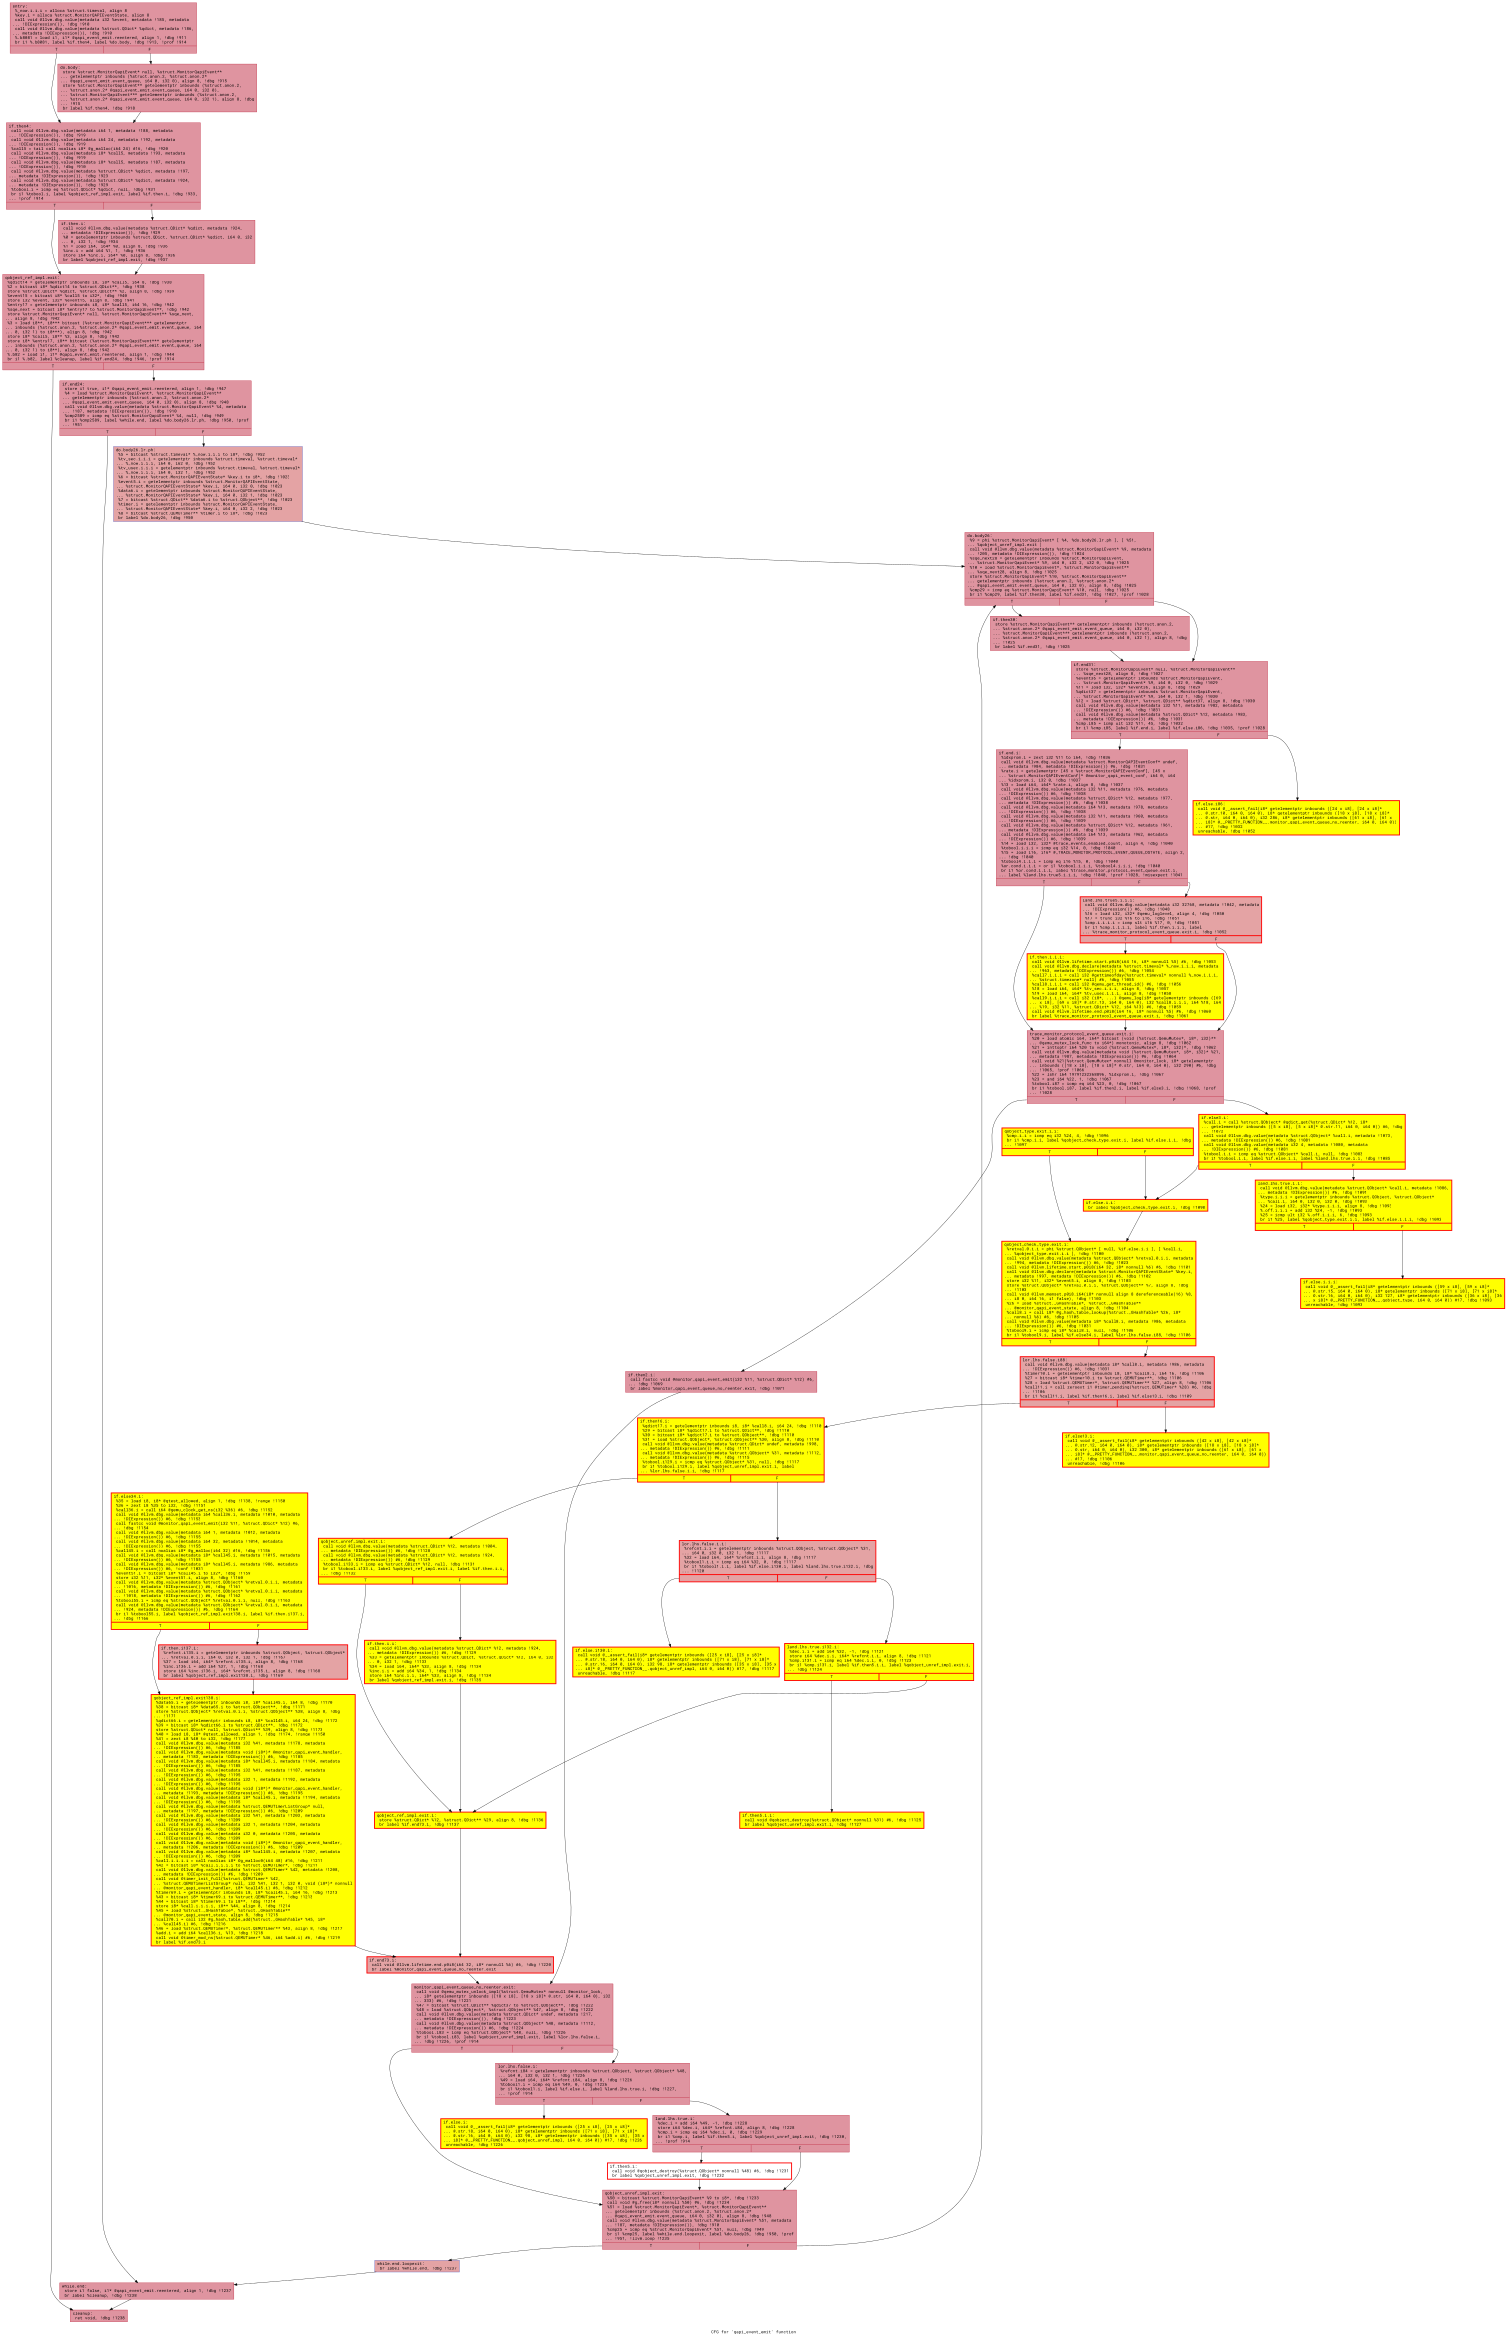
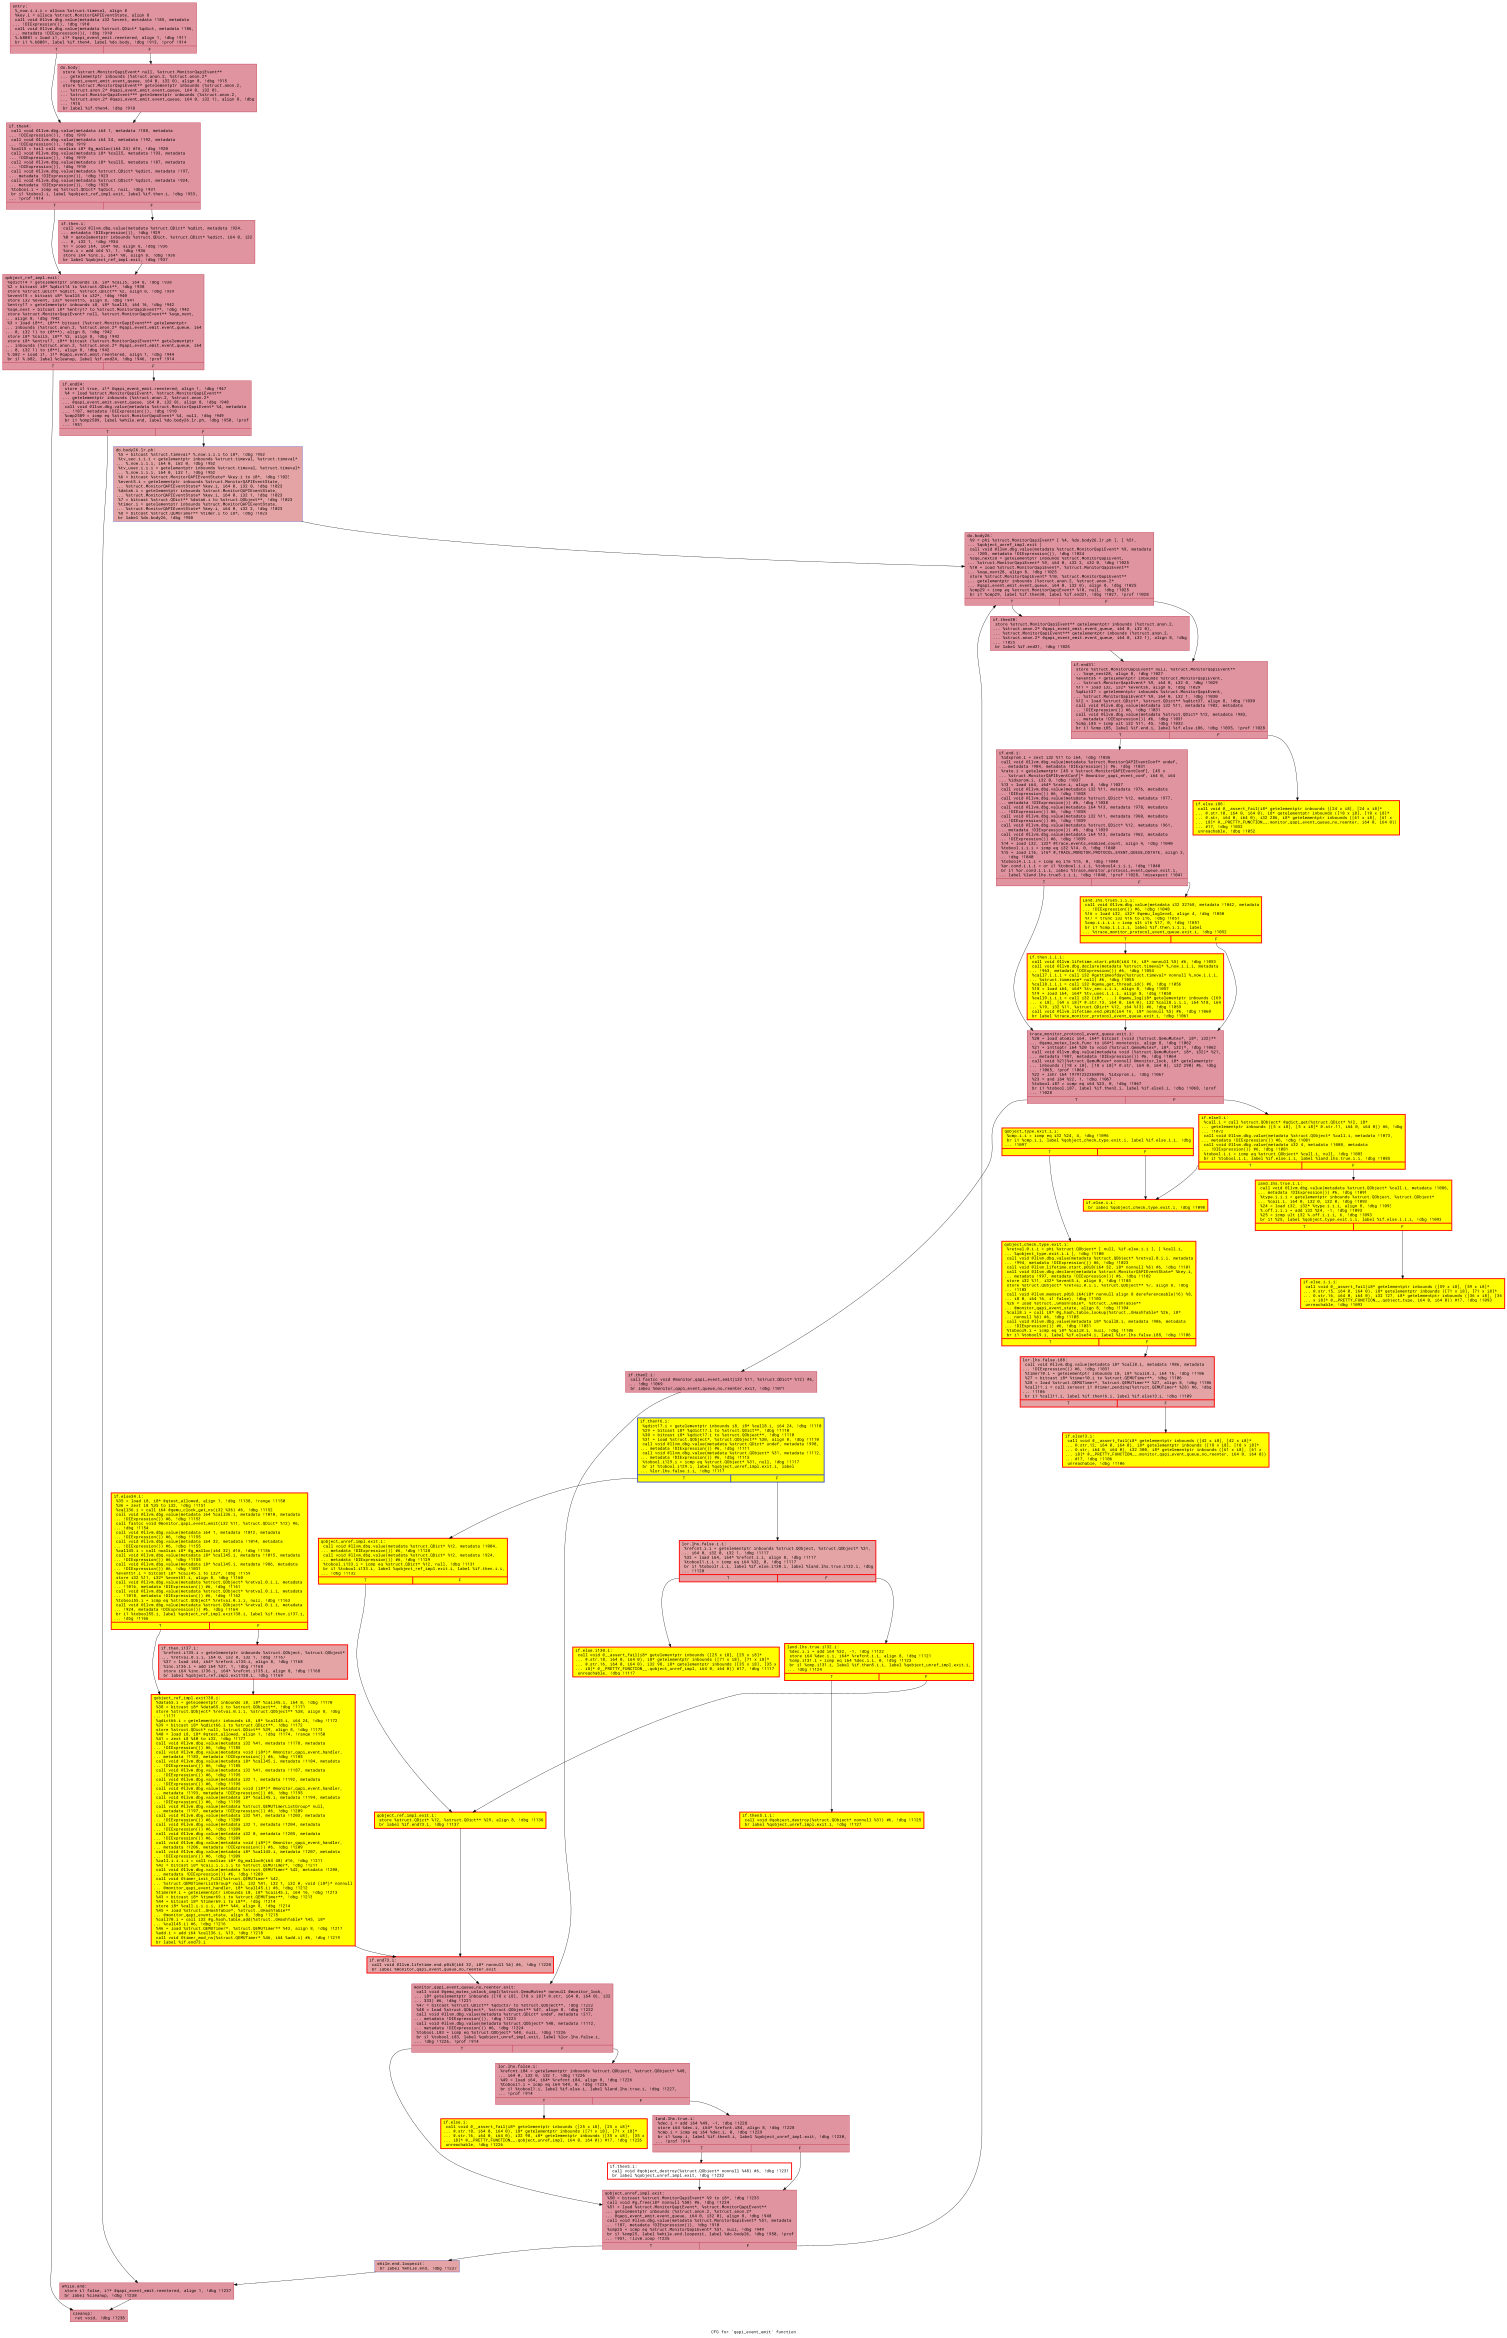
node "land.lhs.true5.i.i.i:": fillcolor #c32e3170 -> yellow
edge "if.else.i.i:" -> "qobject_check_type.exit.i:": removed
edge "lor.lhs.false.i88:" -> "if.then16.i:": removed
node "if.then16.i:": color red -> #3d50c3ff
node "if.else34.i:": text "... !DIExpression()) #6, !conf !1031" -> "... !DIExpression()) #6, !dbg !1031"
node "land.lhs.true.i132.i:": text "%dec.i.i = add i64 %32, -1, !dbg !1121" -> "%dec.i.i = add i64 %32, -1, !dbg !1122"
node "if.then.i.i:": removed
